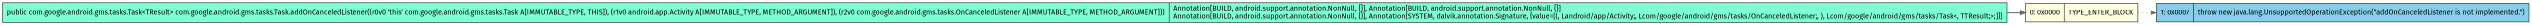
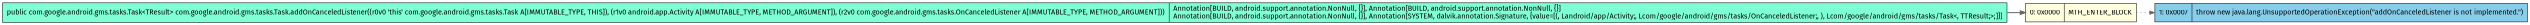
node "0: 0x0000": text "TYPE_ENTER_BLOCK" -> "MTH_ENTER_BLOCK"
